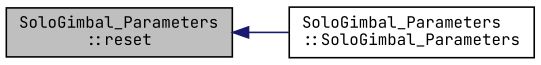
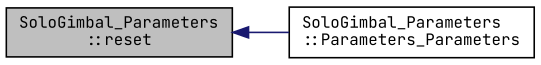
node "SoloGimbal_Parameters ::SoloGimbal_Parameters": label "SoloGimbal_Parameters ::SoloGimbal_Parameters" -> "SoloGimbal_Parameters ::Parameters_Parameters"
